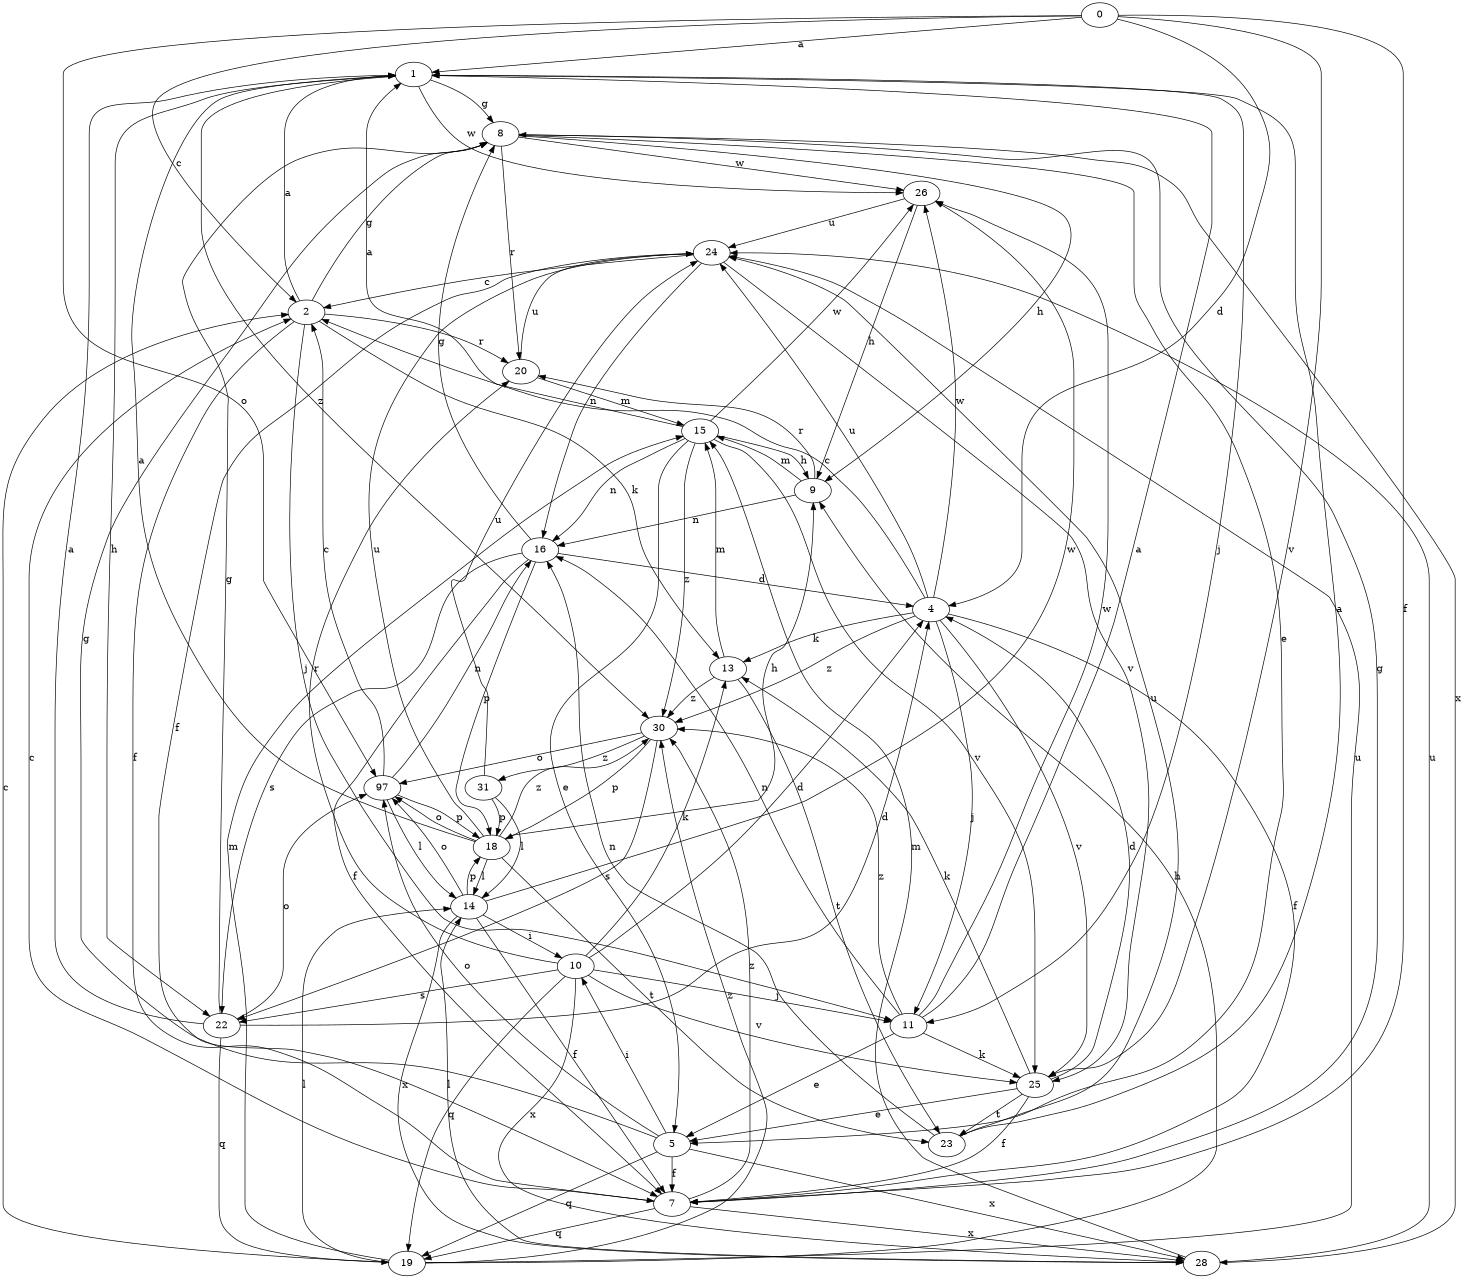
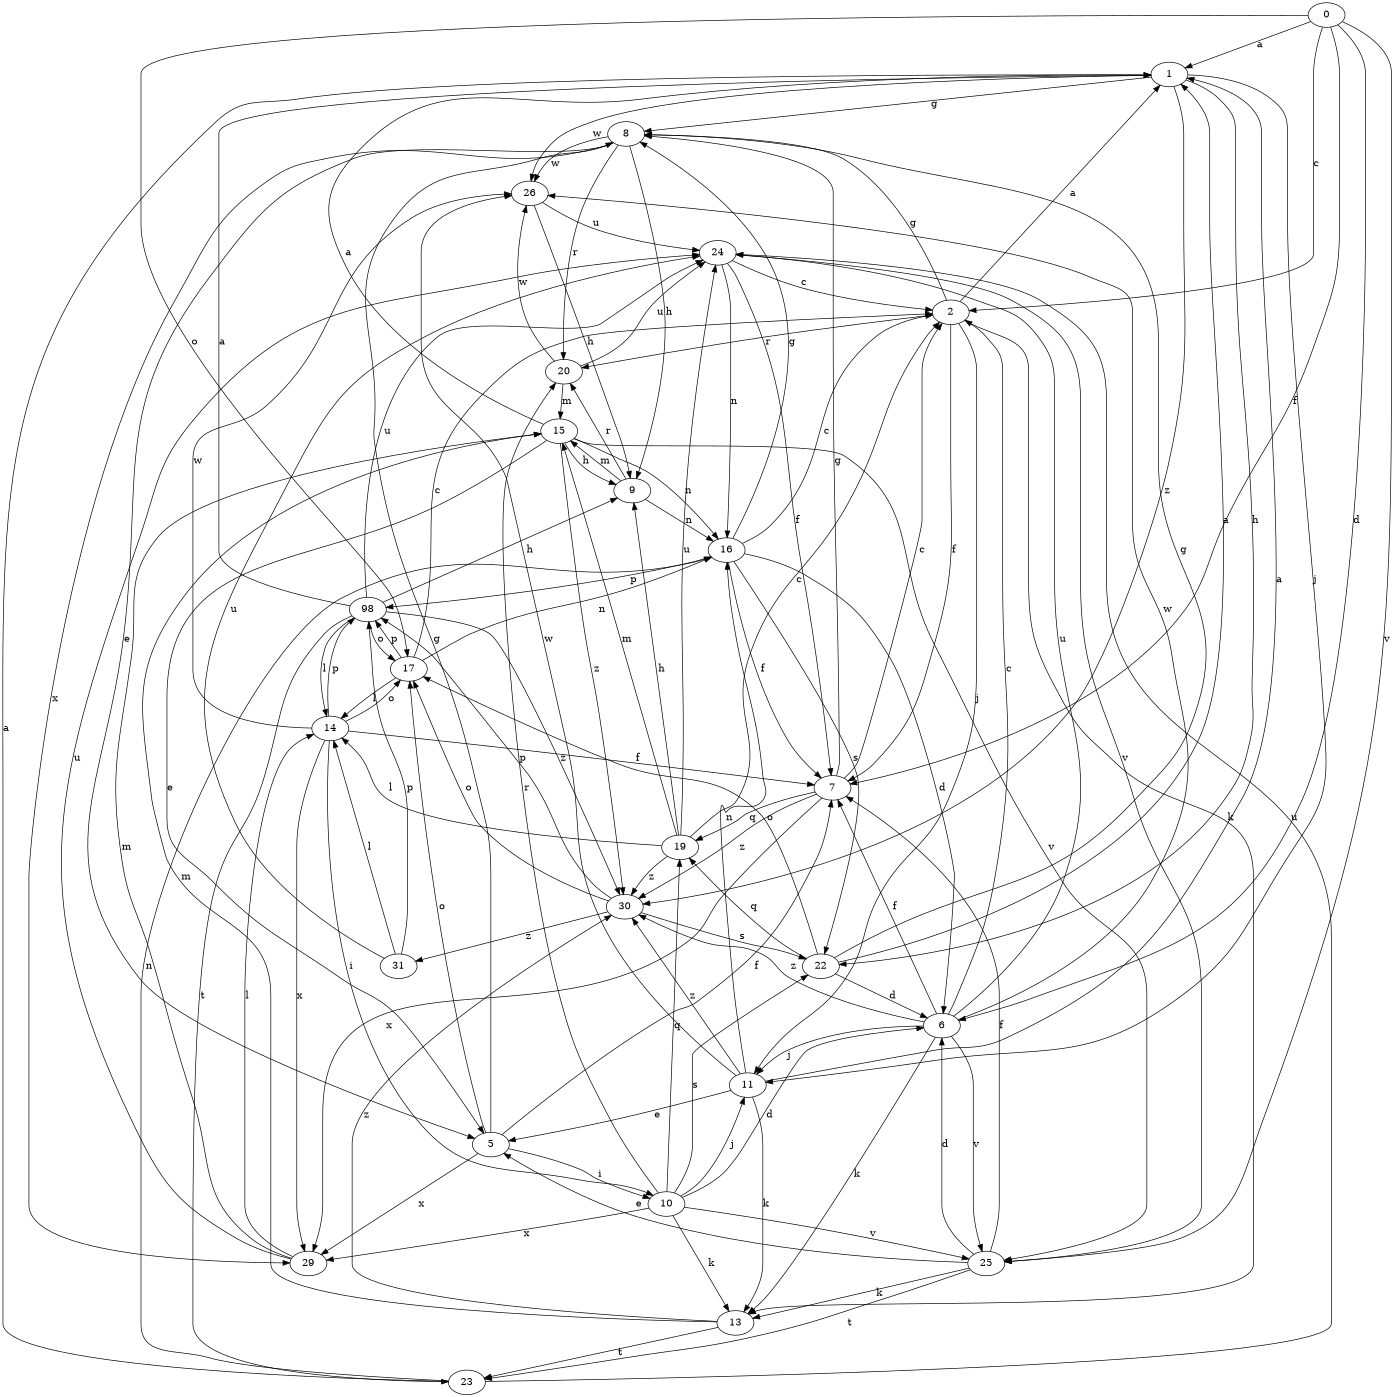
edge "15" -> "26": now "20" -> "26"
edge "16" -> "2": added, label "c"
node "4": label "4" -> "6"
node "97": label "97" -> "17"
node "18": label "18" -> "98"
edge "11" -> "25": now "11" -> "13"
edge "5" -> "19": removed, label "q"
node "28": label "28" -> "29"
